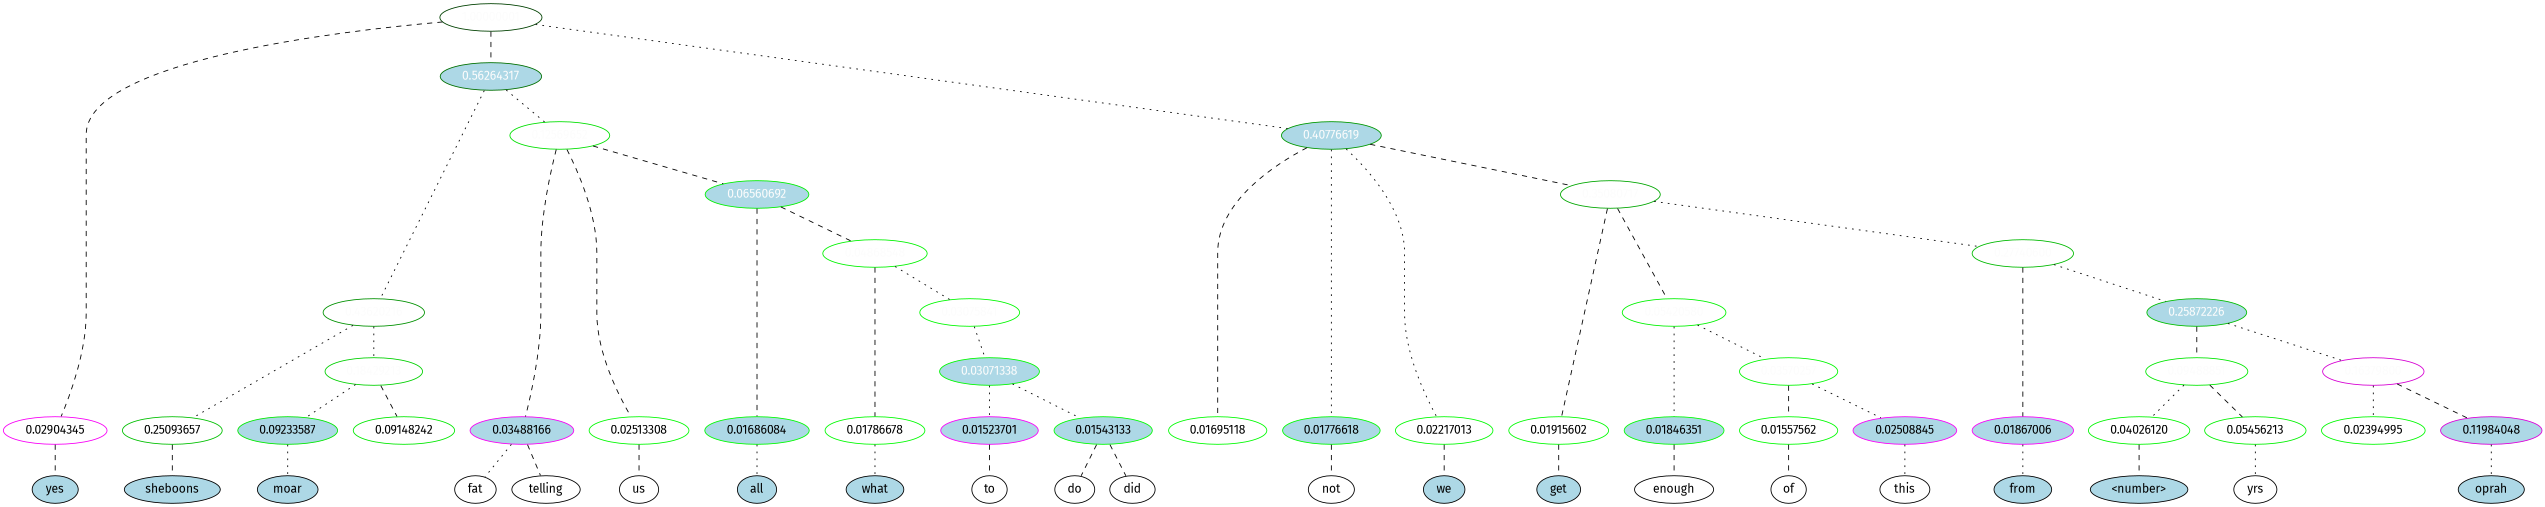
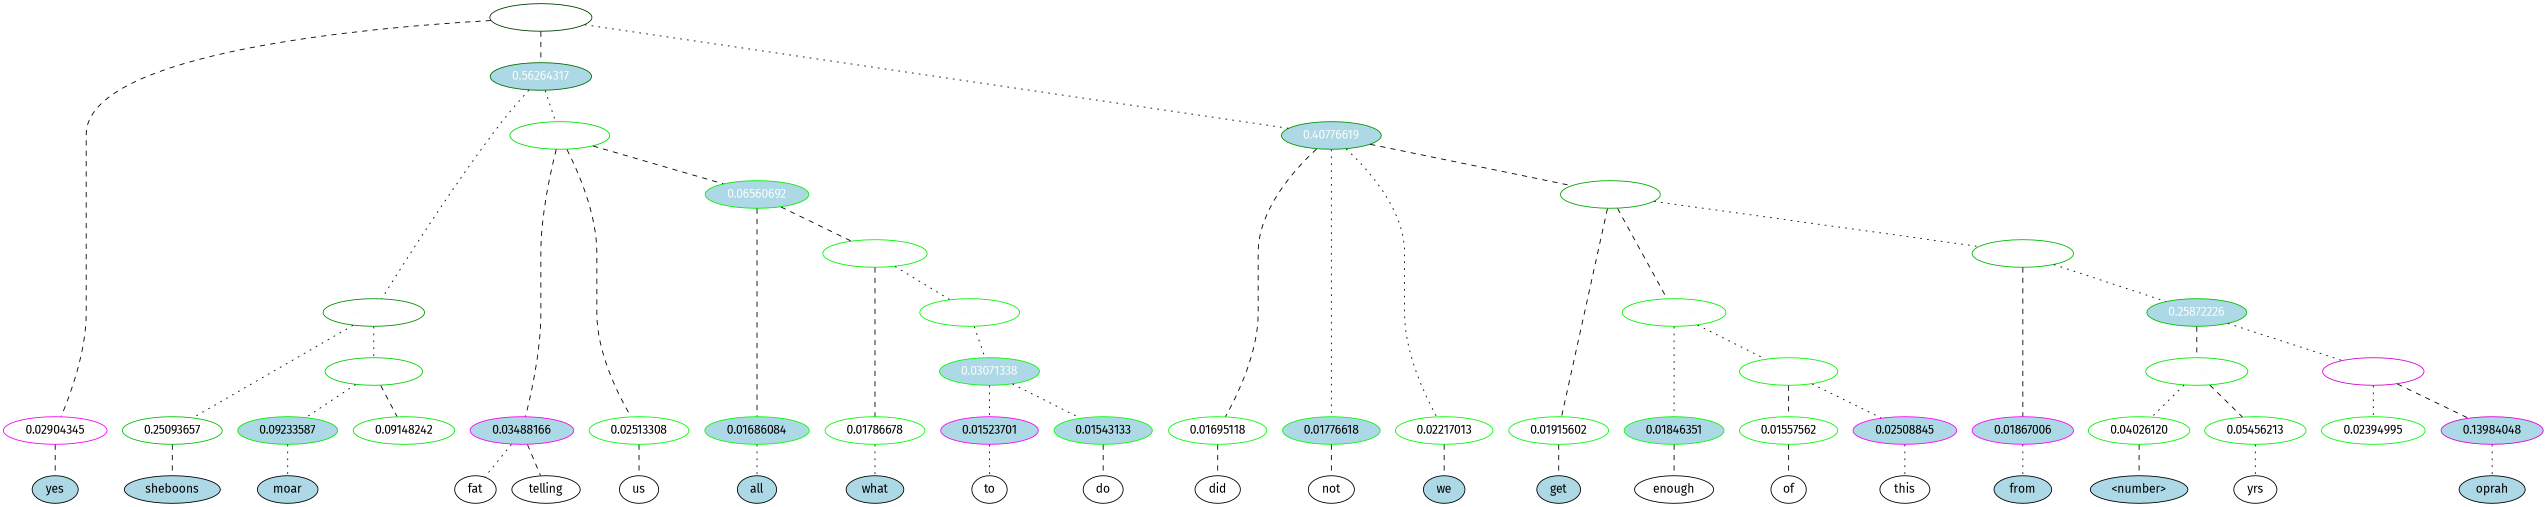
node "0.11984048": label "0.11984048" -> "0.13984048"
edge "0.01523701" -- "to": style dashed -> dotted
edge "0.01543133" -- "did": now "0.01695118" -- "did"
